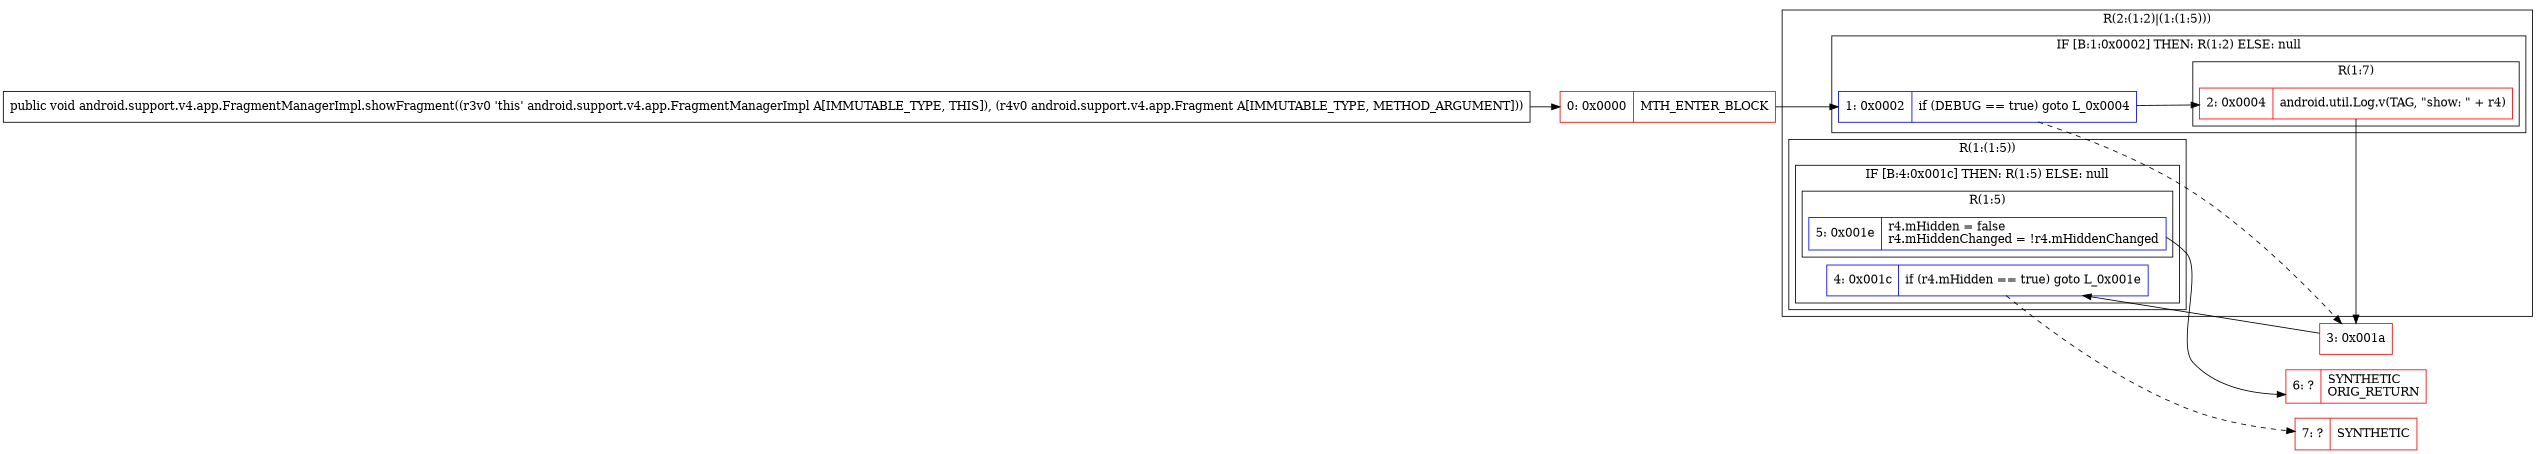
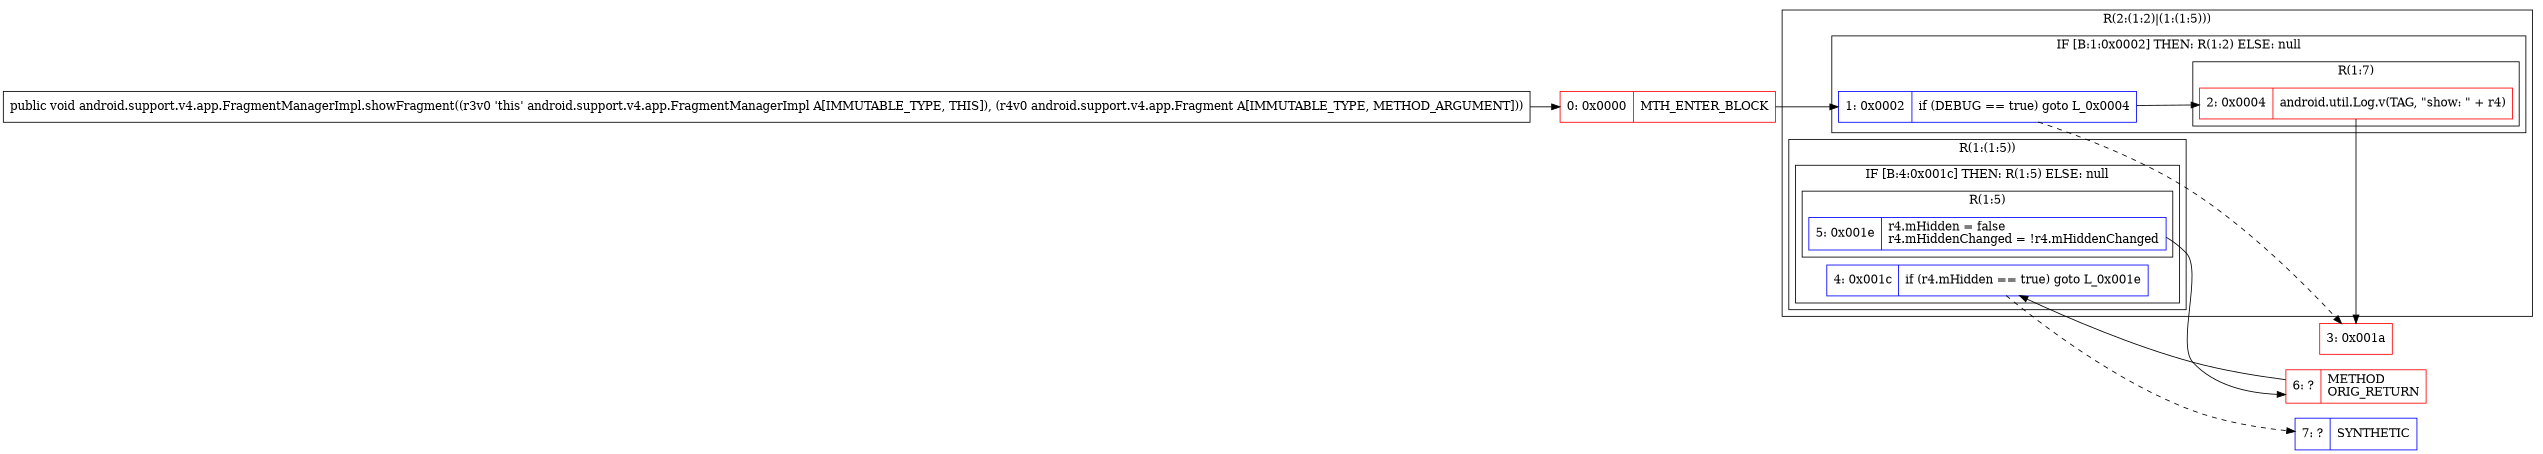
edge "3: 0x001a" -> "4: 0x001c": now "6: ?" -> "4: 0x001c"
node "6: ?": text "SYNTHETIC" -> "METHOD"
node "7: ?": color red -> blue
